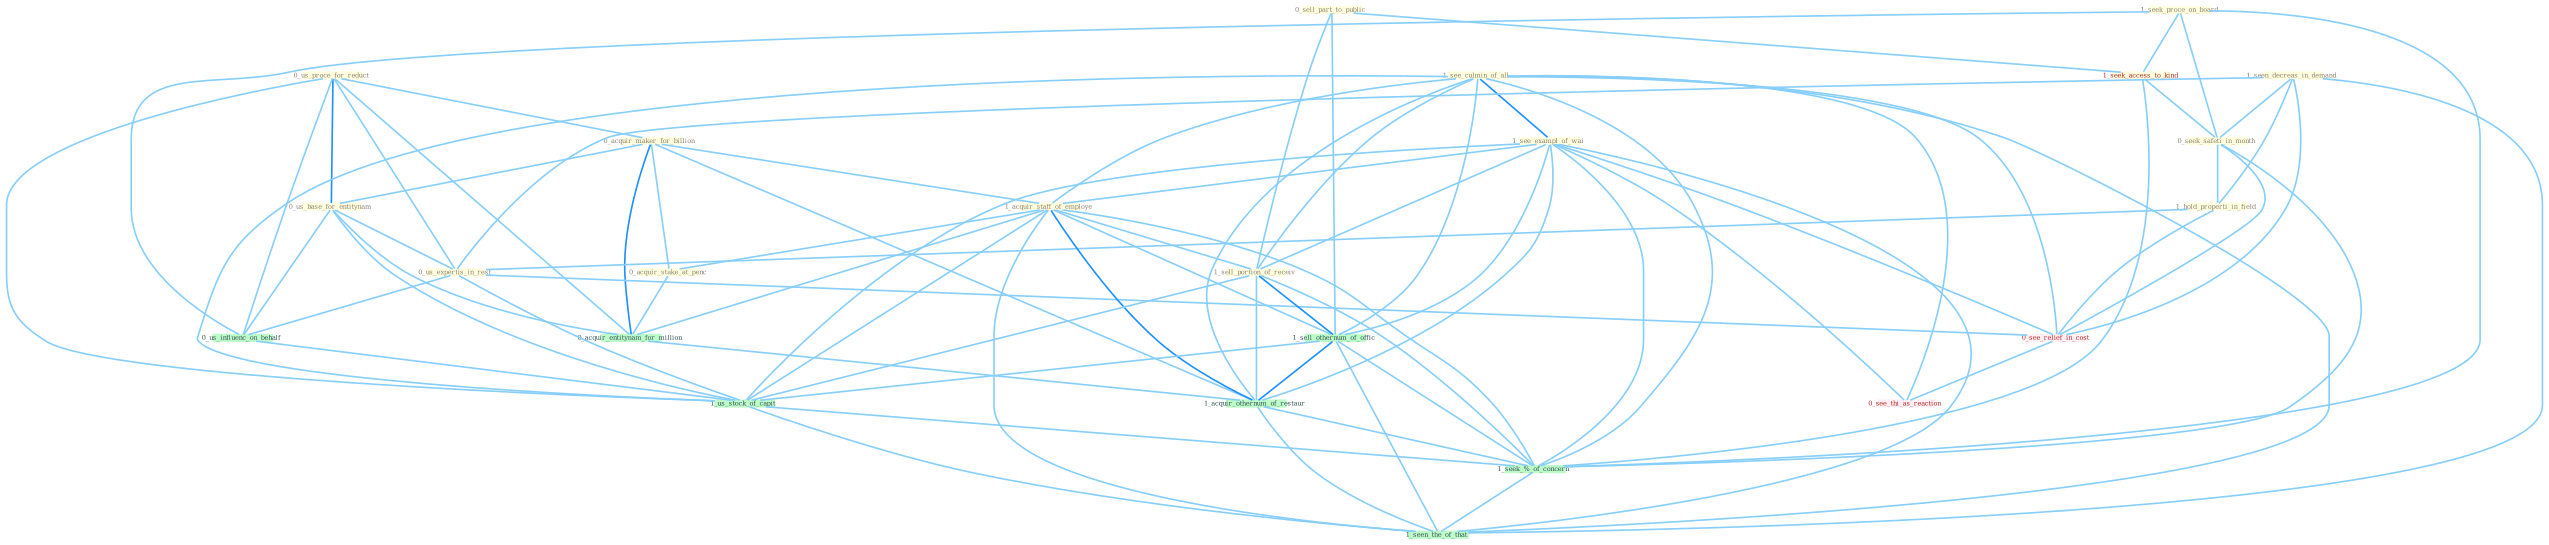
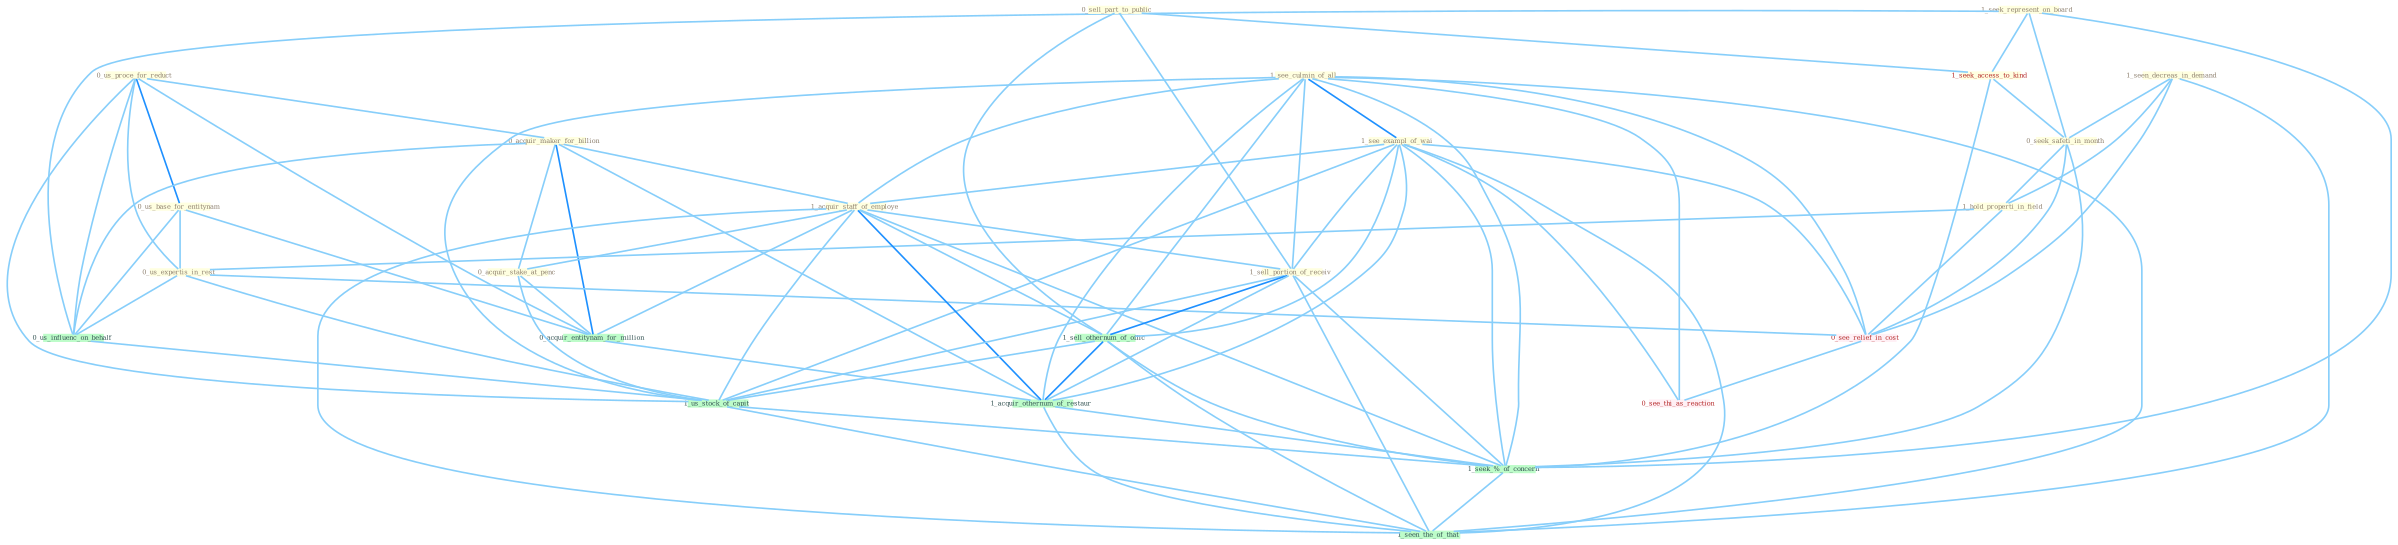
node "1_seek_proce_on_board": label "1_seek_proce_on_board" -> "1_seek_represent_on_board"
edge "1_seen_decreas_in_demand" -- "0_us_expertis_in_rest": removed
edge "0_acquir_maker_for_billion" -- "0_us_base_for_entitynam": now "0_acquir_maker_for_billion" -- "0_us_influenc_on_behalf"
edge "0_us_base_for_entitynam" -- "1_us_stock_of_capit": now "0_acquir_stake_at_penc" -- "1_us_stock_of_capit"
edge "1_sell_portion_of_receiv" -- "1_seen_the_of_that": added
